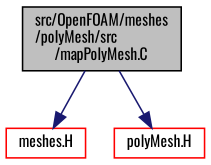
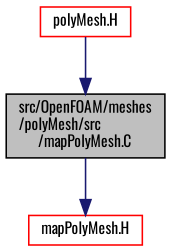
edge "src/OpenFOAM/meshes /polyMesh/src /mapPolyMesh.C" -> "polyMesh.H": reversed
node "meshes.H": label "meshes.H" -> "mapPolyMesh.H"
